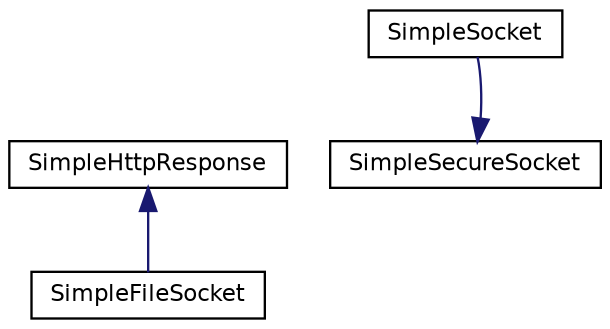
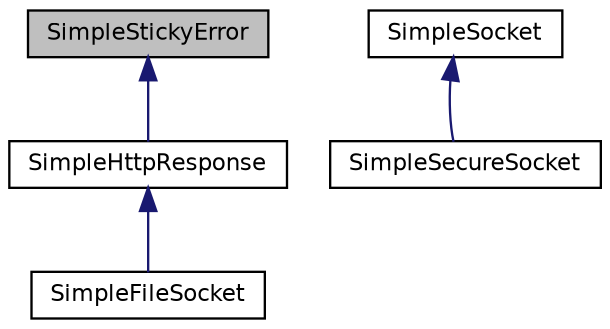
node "SimpleStickyError": added
edge "SimpleSocket" -> "SimpleSecureSocket": reversed
